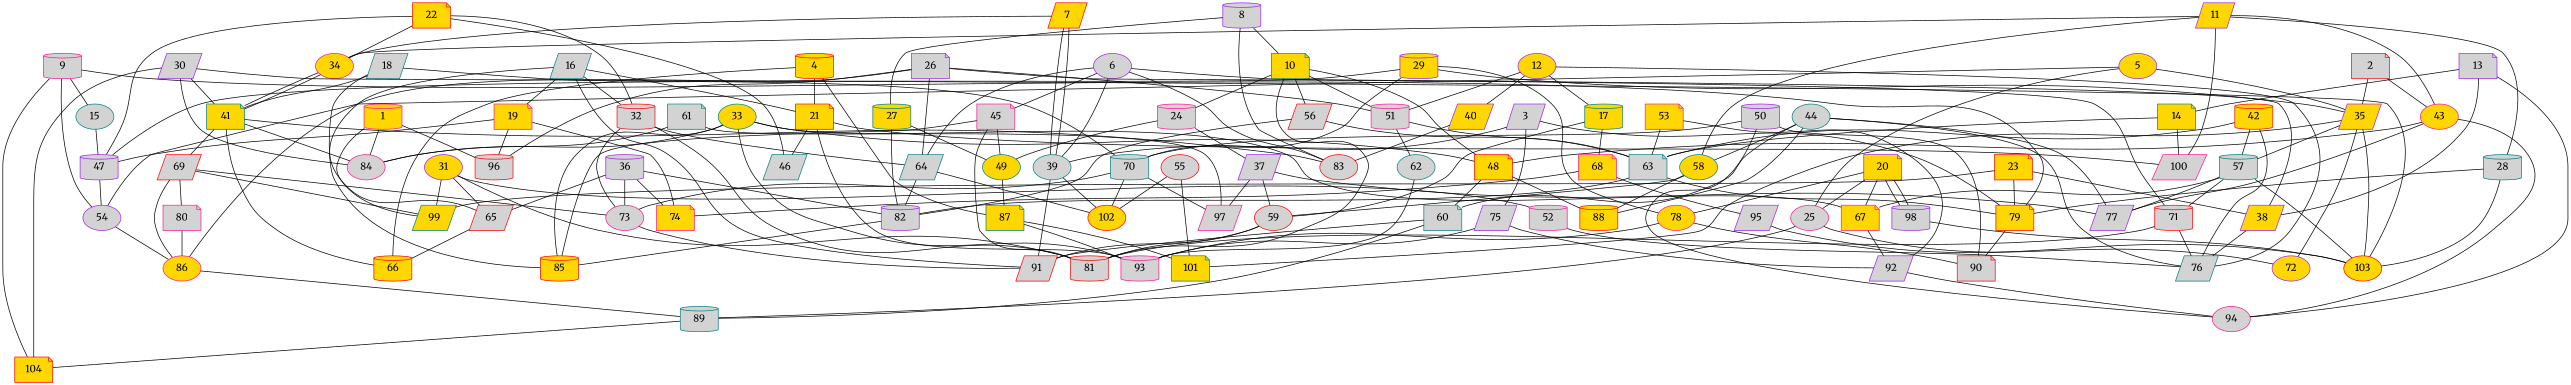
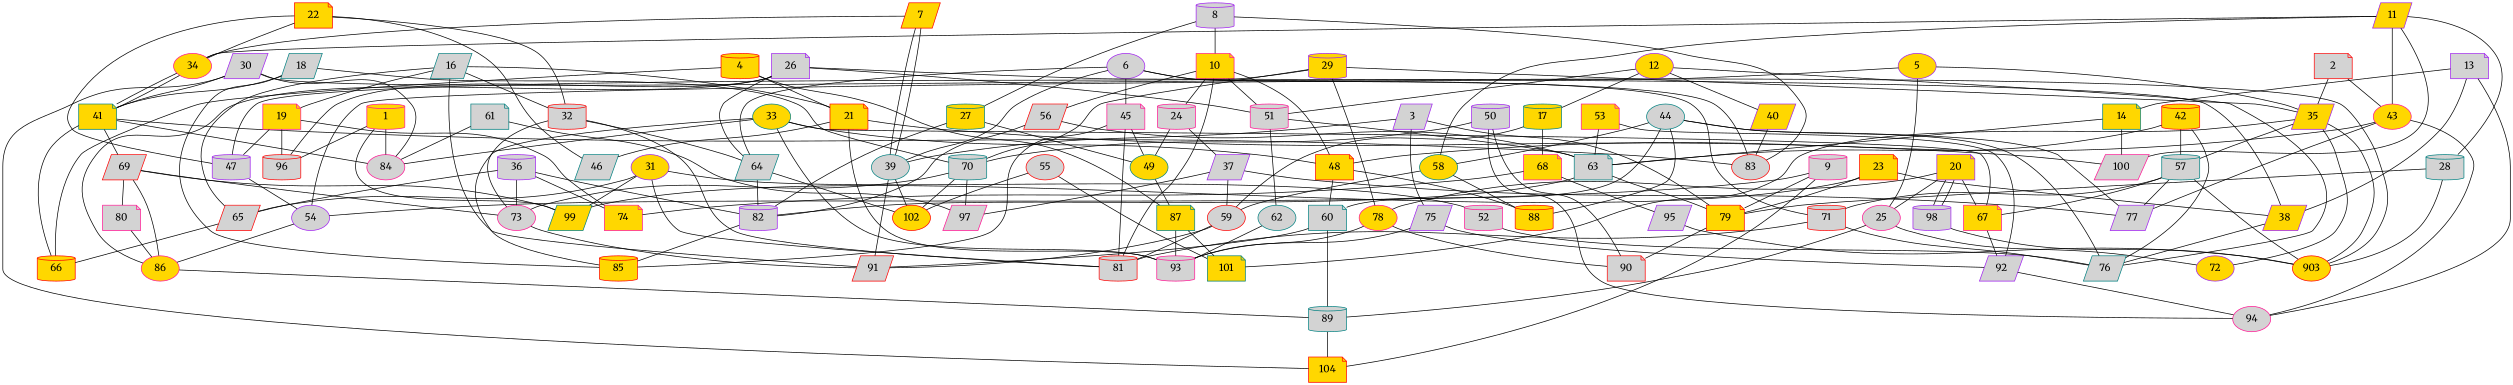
node "10": color teal -> deeppink
node "15": removed
node "103": label "103" -> "903"
